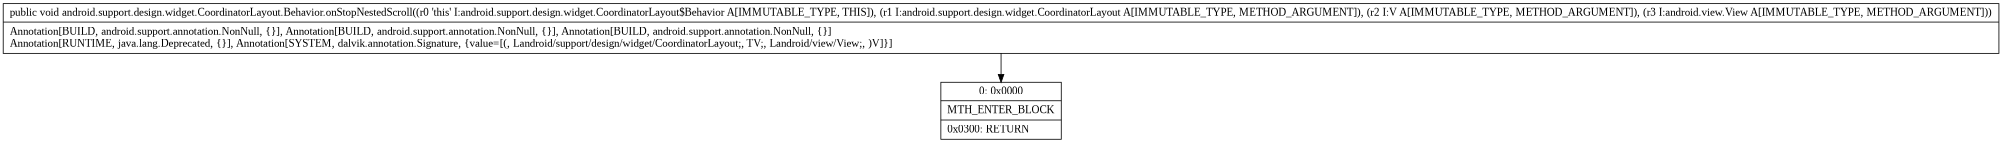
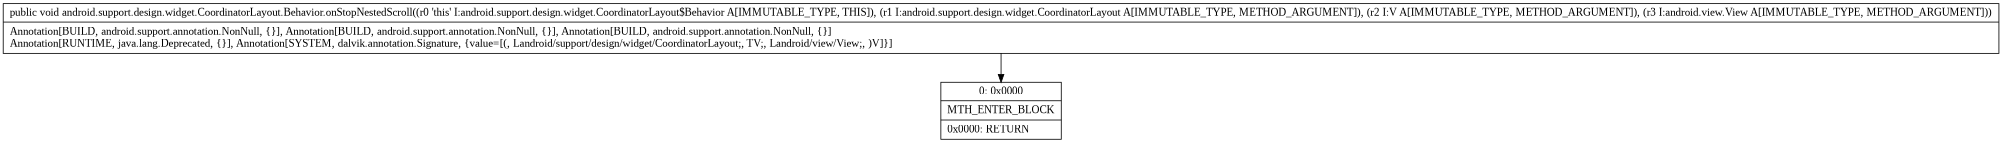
node "0: 0x0000": text "0x0300: RETURN" -> "0x0000: RETURN"
